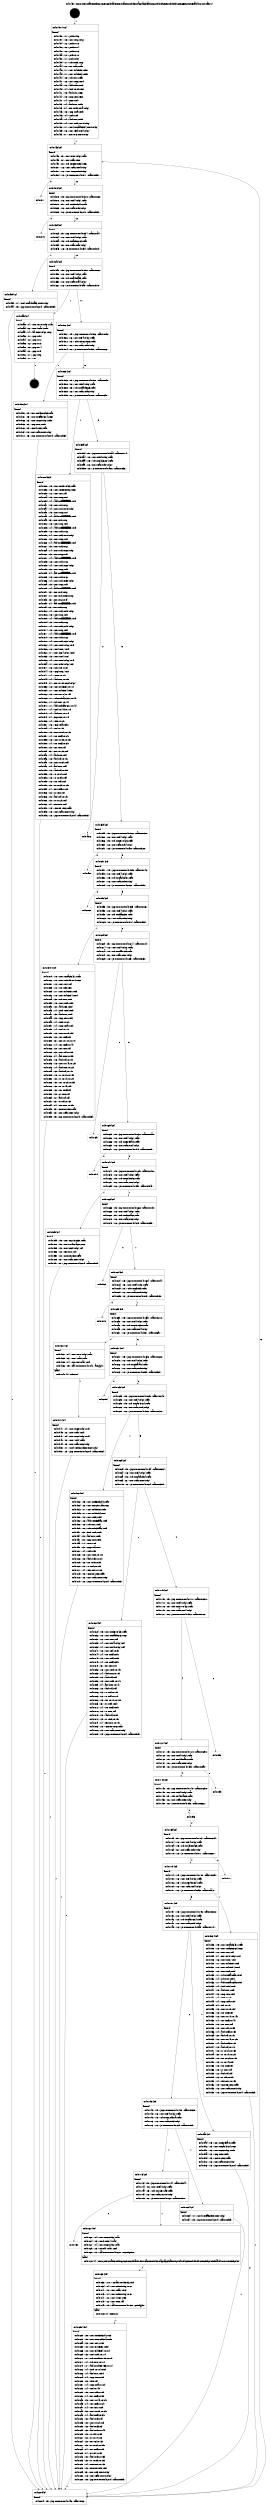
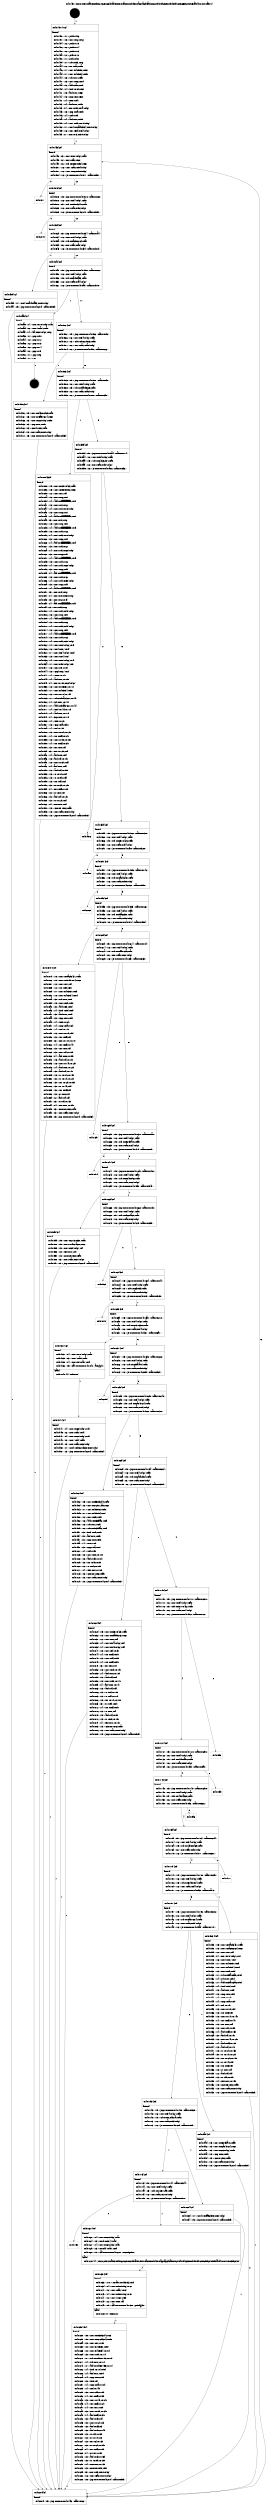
edge "0x4019f6" -> "0x40175f [28]": now "0x401743 [28]" -> "0x40175f [28]"
